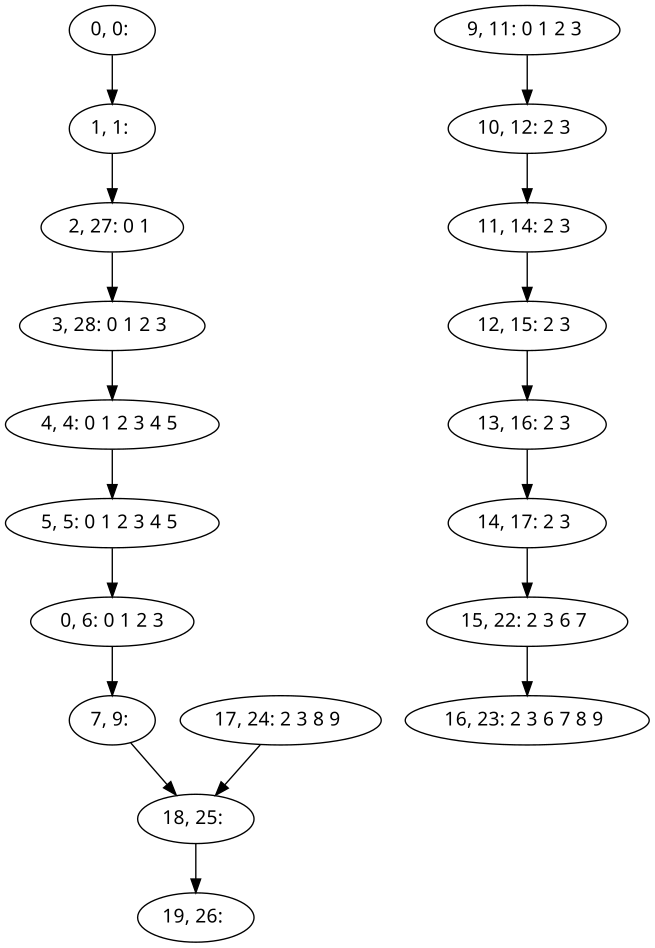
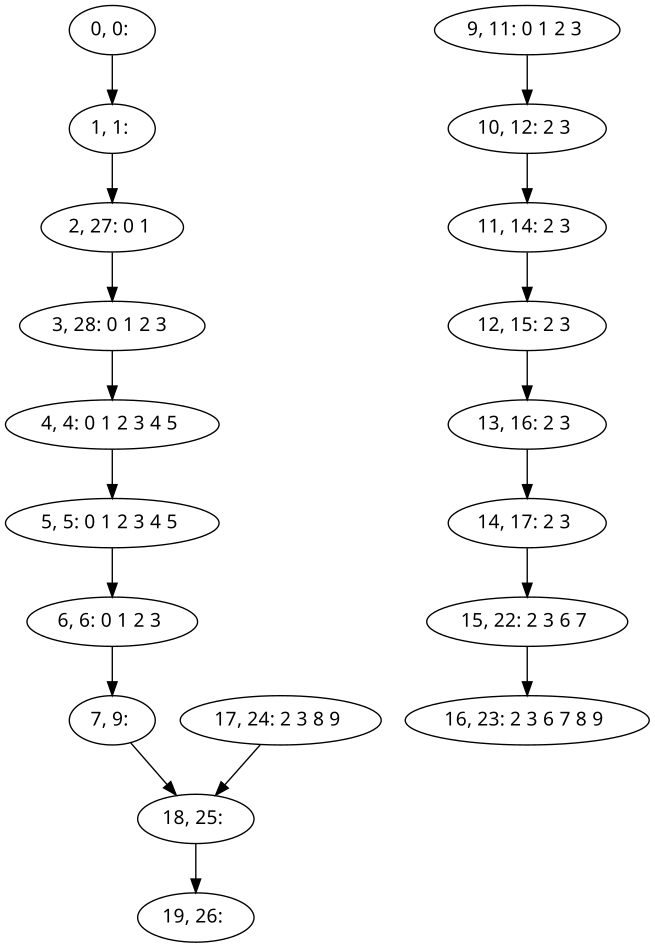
node "0, 6: 0 1 2 3": label "0, 6: 0 1 2 3" -> "6, 6: 0 1 2 3"
